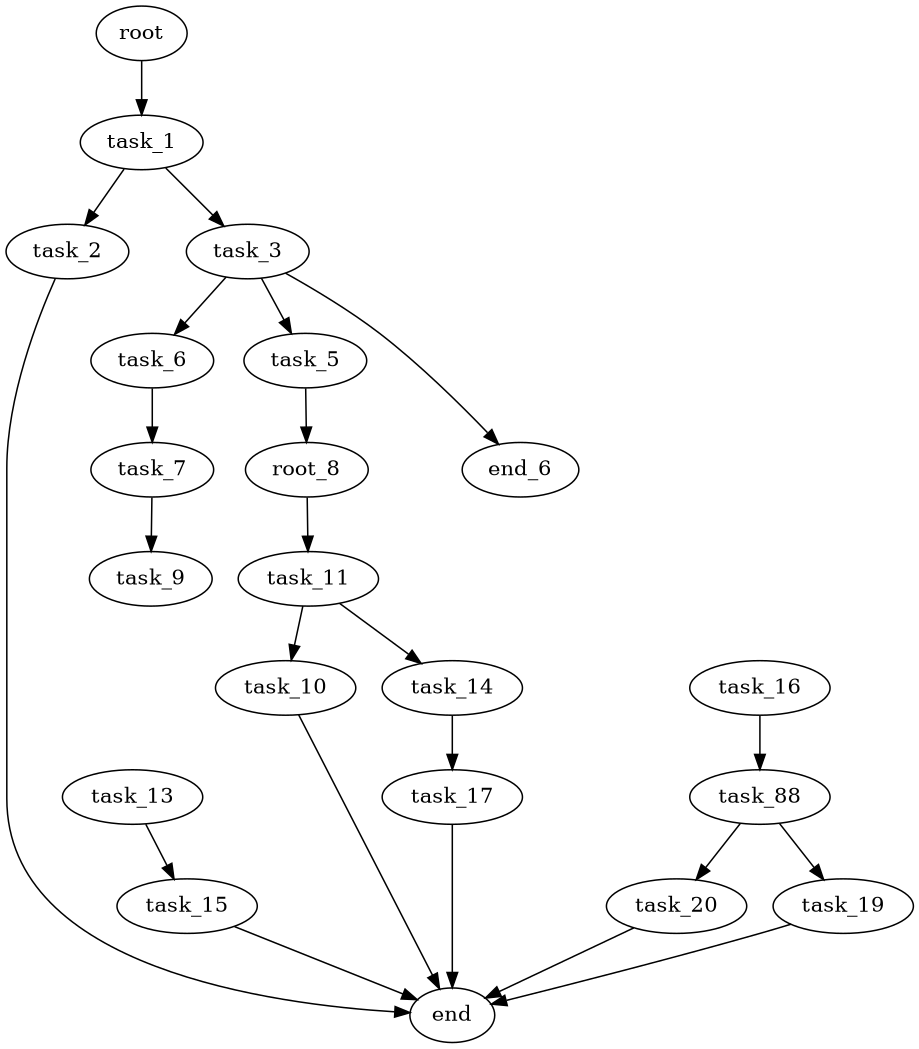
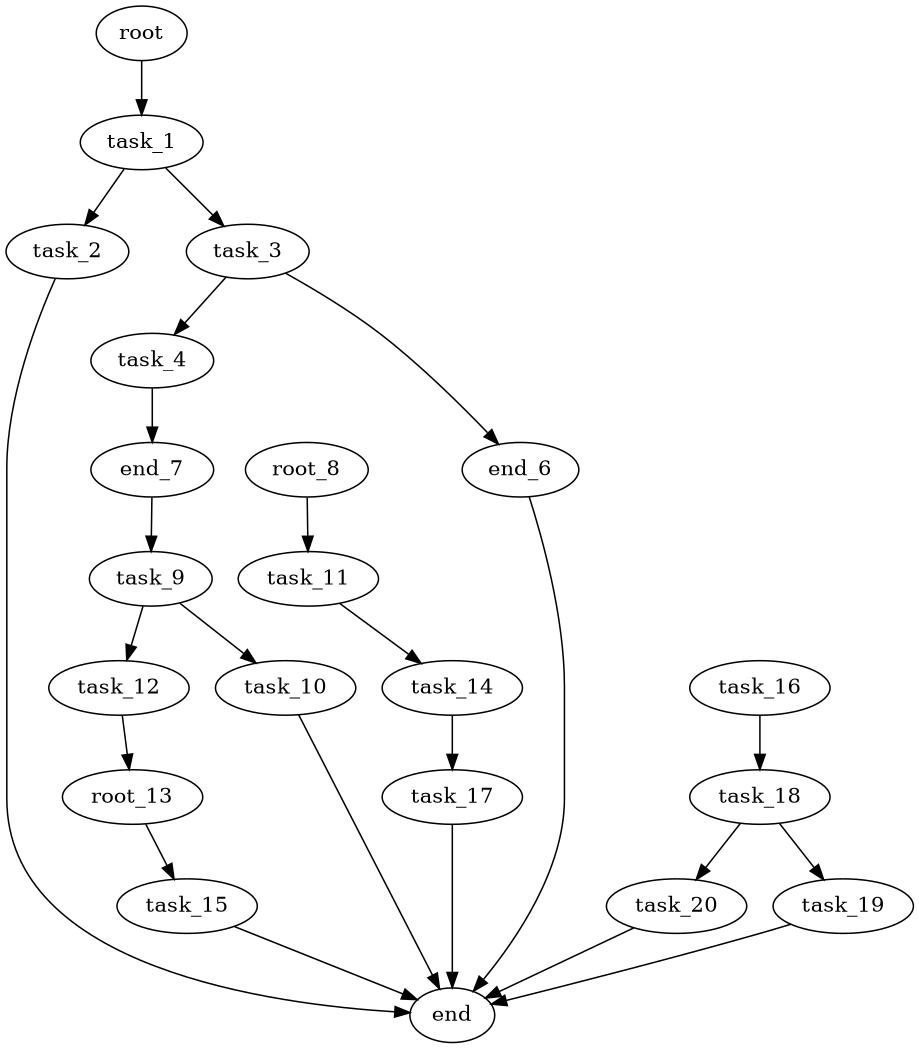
node "task_6": label "task_6" -> "task_4"
node "task_5": removed
node "task_7": label "task_7" -> "end_7"
edge "task_11" -> "task_10": now "task_9" -> "task_10"
node "task_12": added
edge "end_6" -> "end": added
node "task_13": label "task_13" -> "root_13"
node "task_88": label "task_88" -> "task_18"
